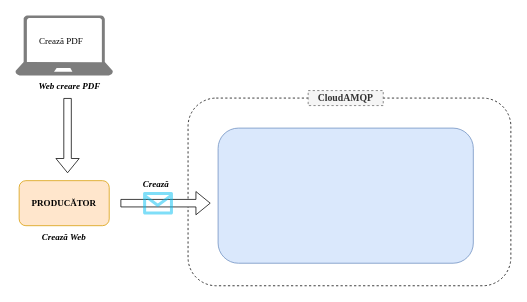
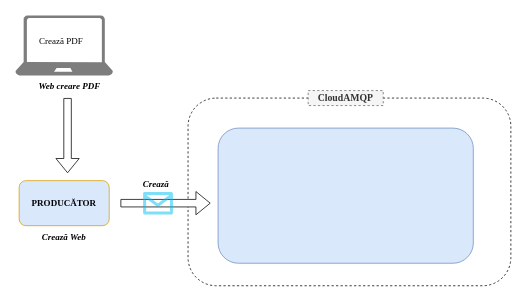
node "PRODUCĂTOR": fillcolor #ffe6cc -> #dae8fc
